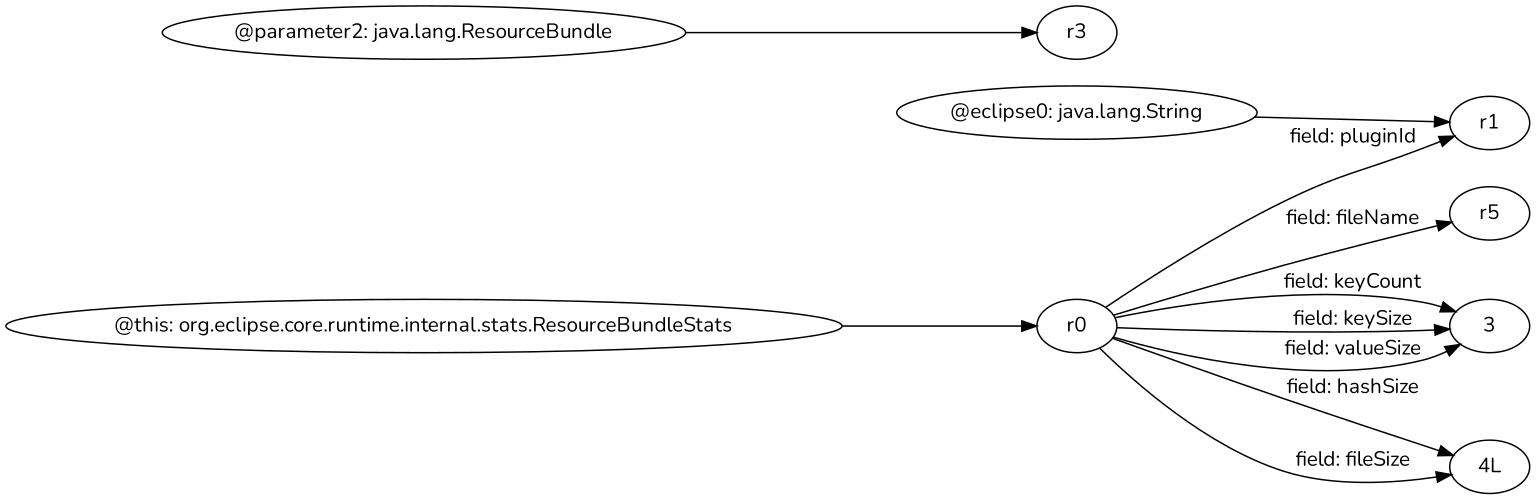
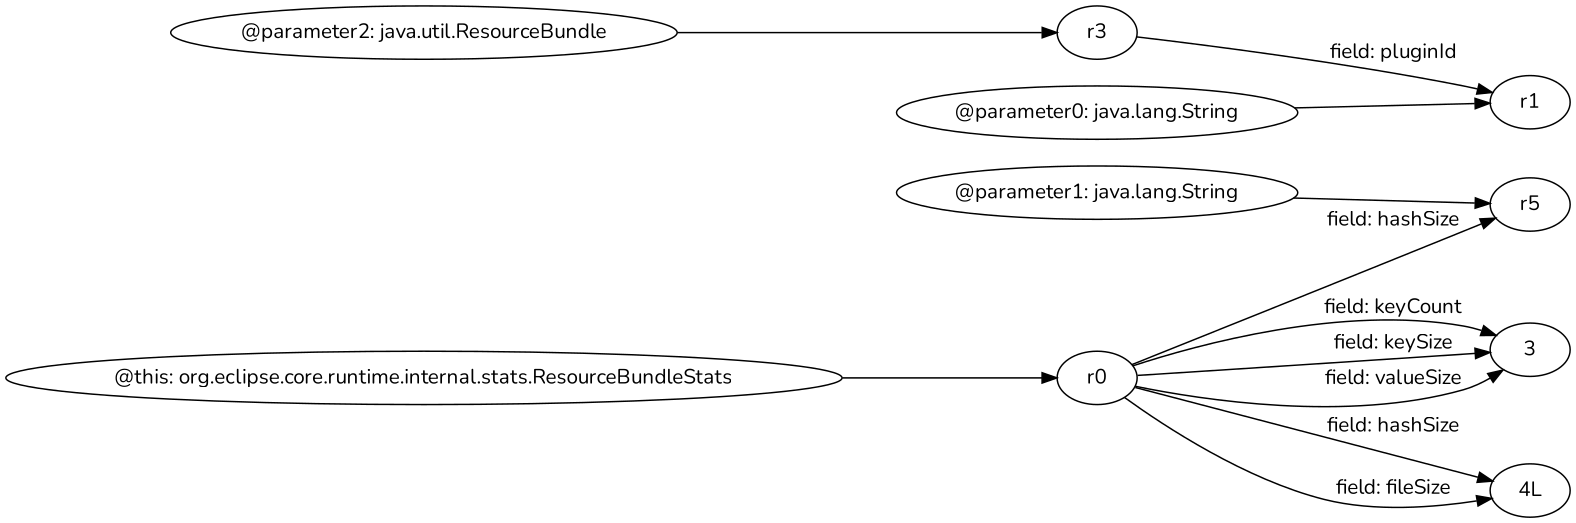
node "@parameter2: java.lang.ResourceBundle": label "@parameter2: java.lang.ResourceBundle" -> "@parameter2: java.util.ResourceBundle"
node "@eclipse0: java.lang.String": label "@eclipse0: java.lang.String" -> "@parameter0: java.lang.String"
node "@parameter1: java.lang.String": added
edge "r0" -> "r1": now "r3" -> "r1"
edge "r0" -> "r5": label "field: fileName" -> "field: hashSize"
